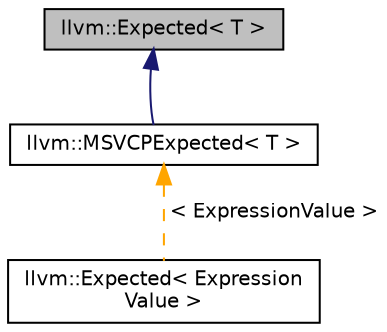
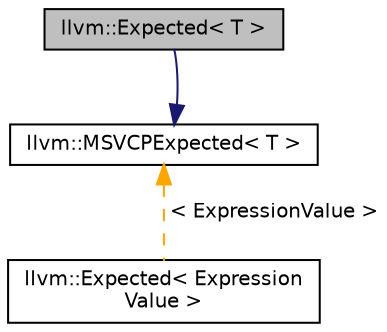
edge "llvm::MSVCPExpected< T >" -> "llvm::Expected< T >": reversed
